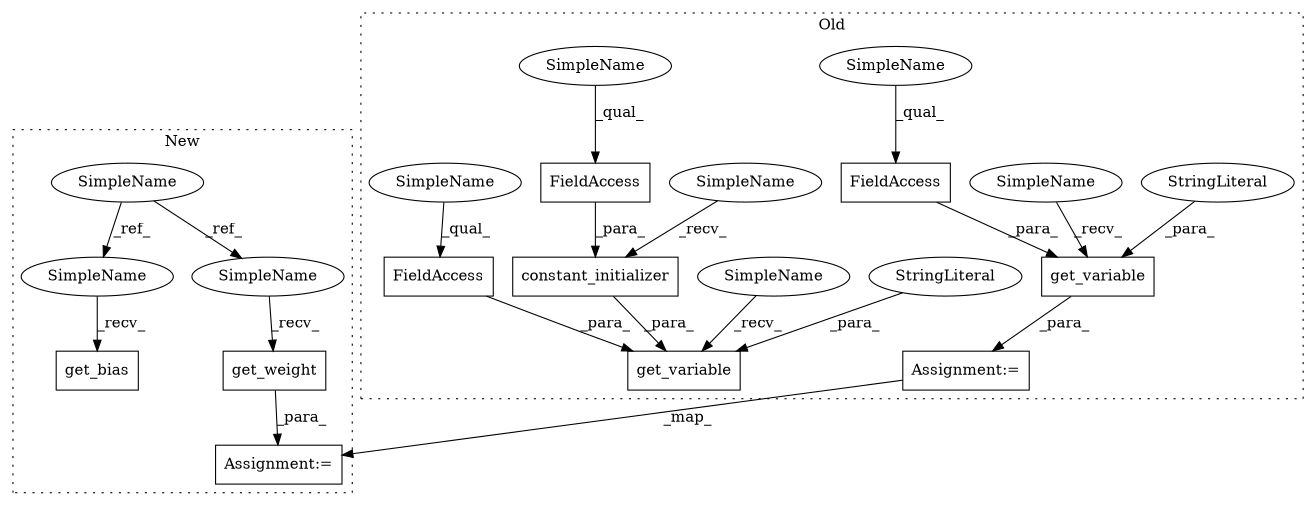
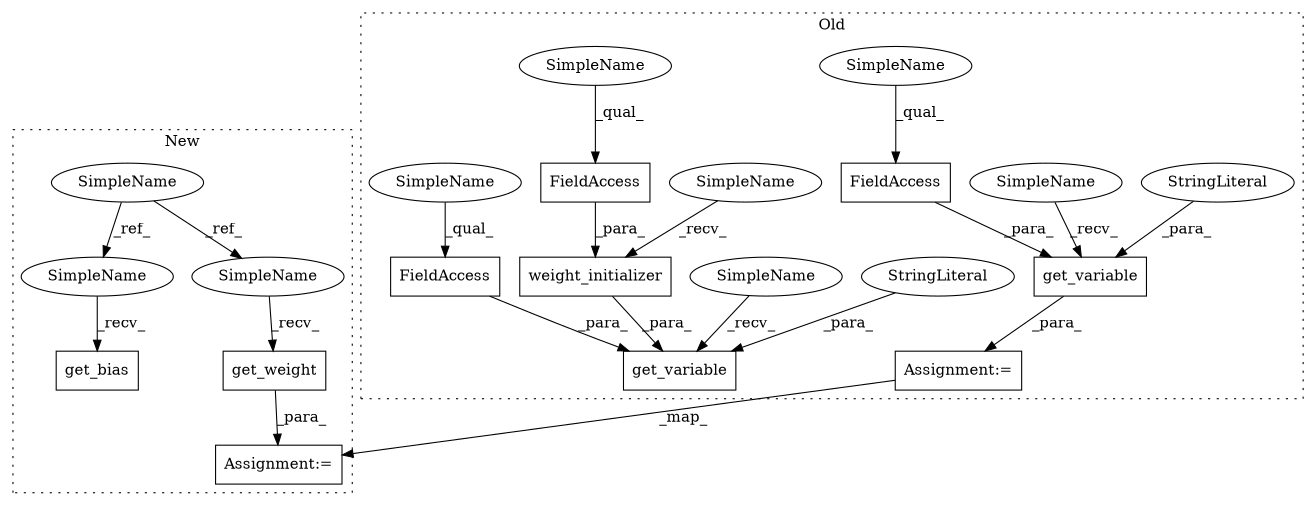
node "constant_initializer": label "constant_initializer" -> "weight_initializer"
